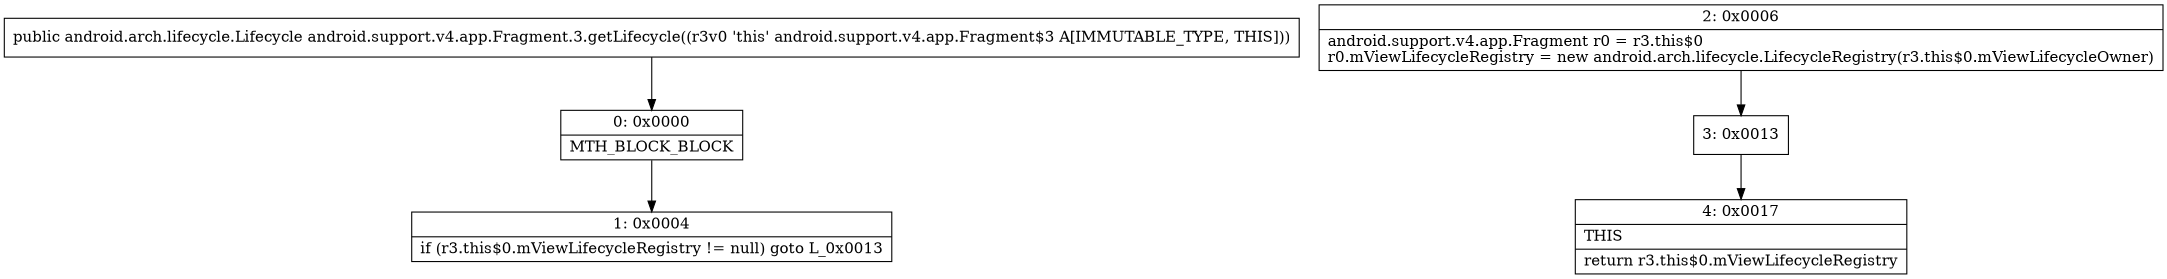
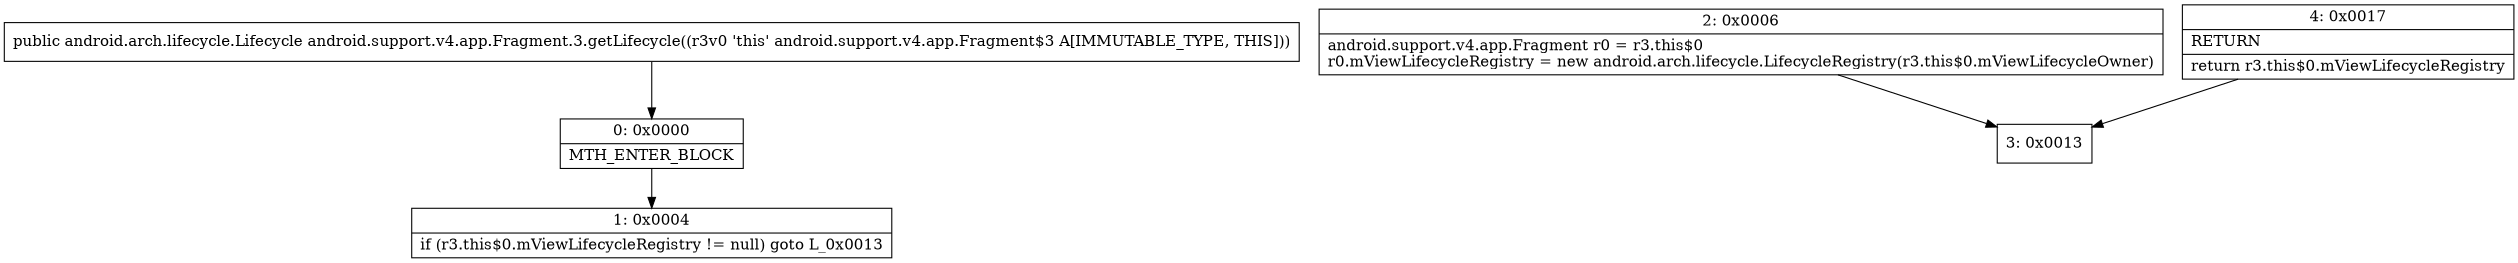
node "0: 0x0000": text "MTH_BLOCK_BLOCK" -> "MTH_ENTER_BLOCK"
edge "3: 0x0013" -> "4: 0x0017": reversed
node "4: 0x0017": text "THIS" -> "RETURN"
